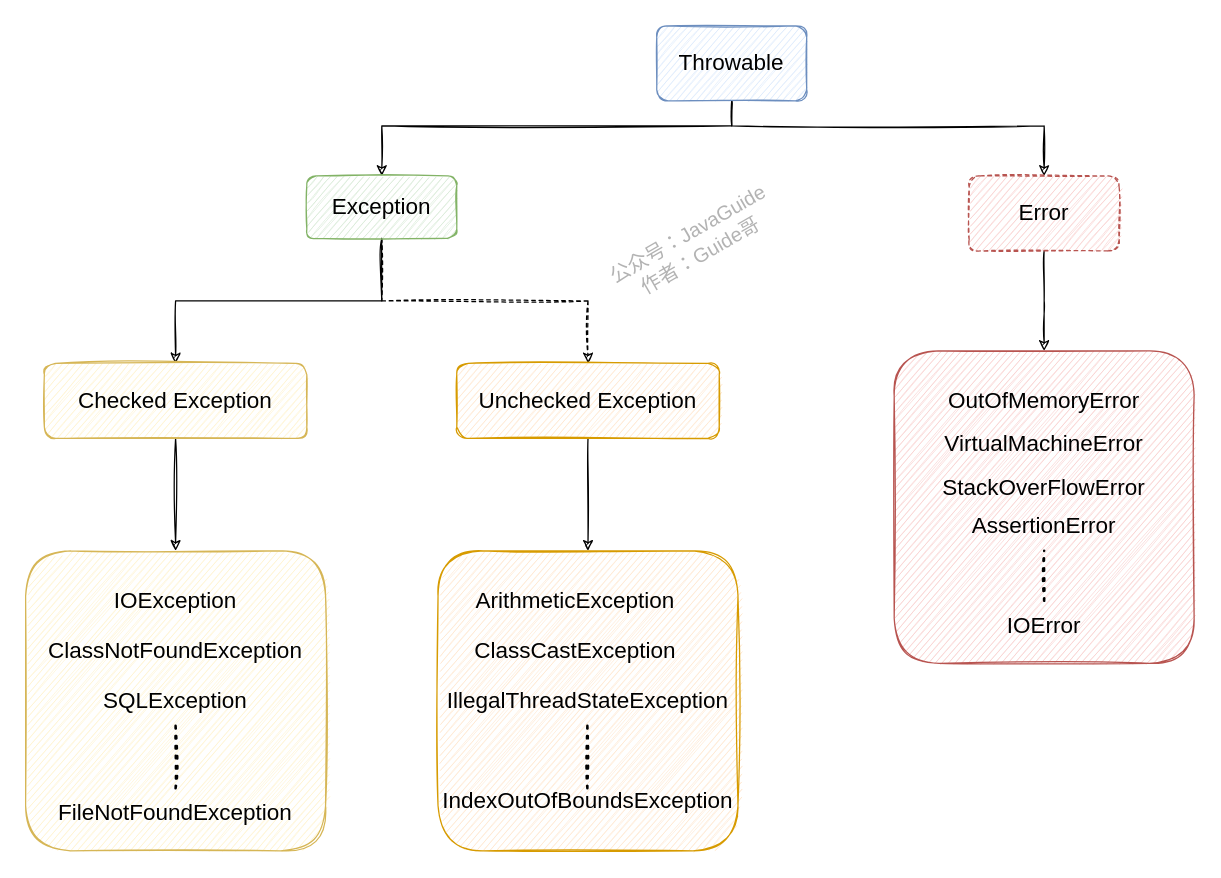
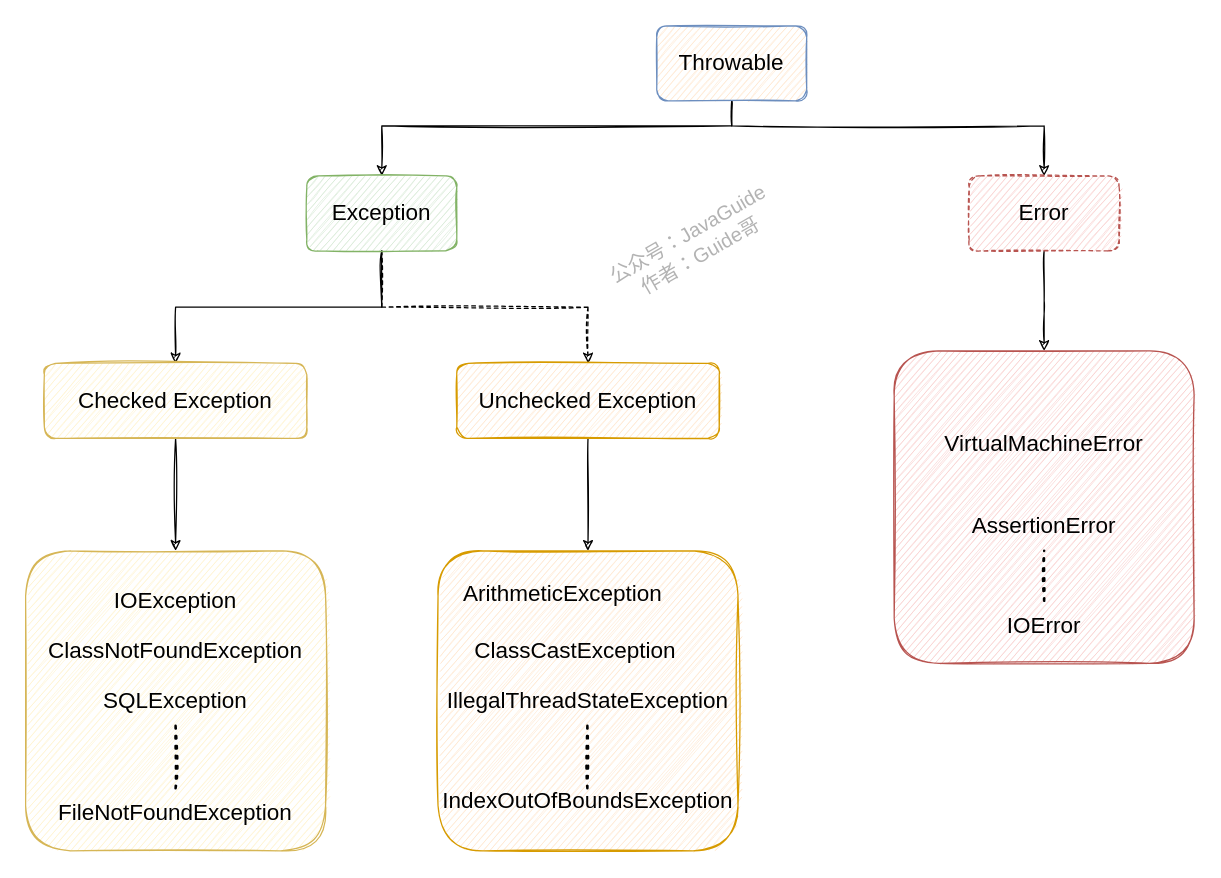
node "Throwable": fillcolor #dae8fc -> #ffe6cc
node "Exception": size 150x63 -> 150x75
node "OutOfMemoryError": removed
node "StackOverFlowError": removed
node "ArithmeticException": moved (576, 601) -> (563, 594)
